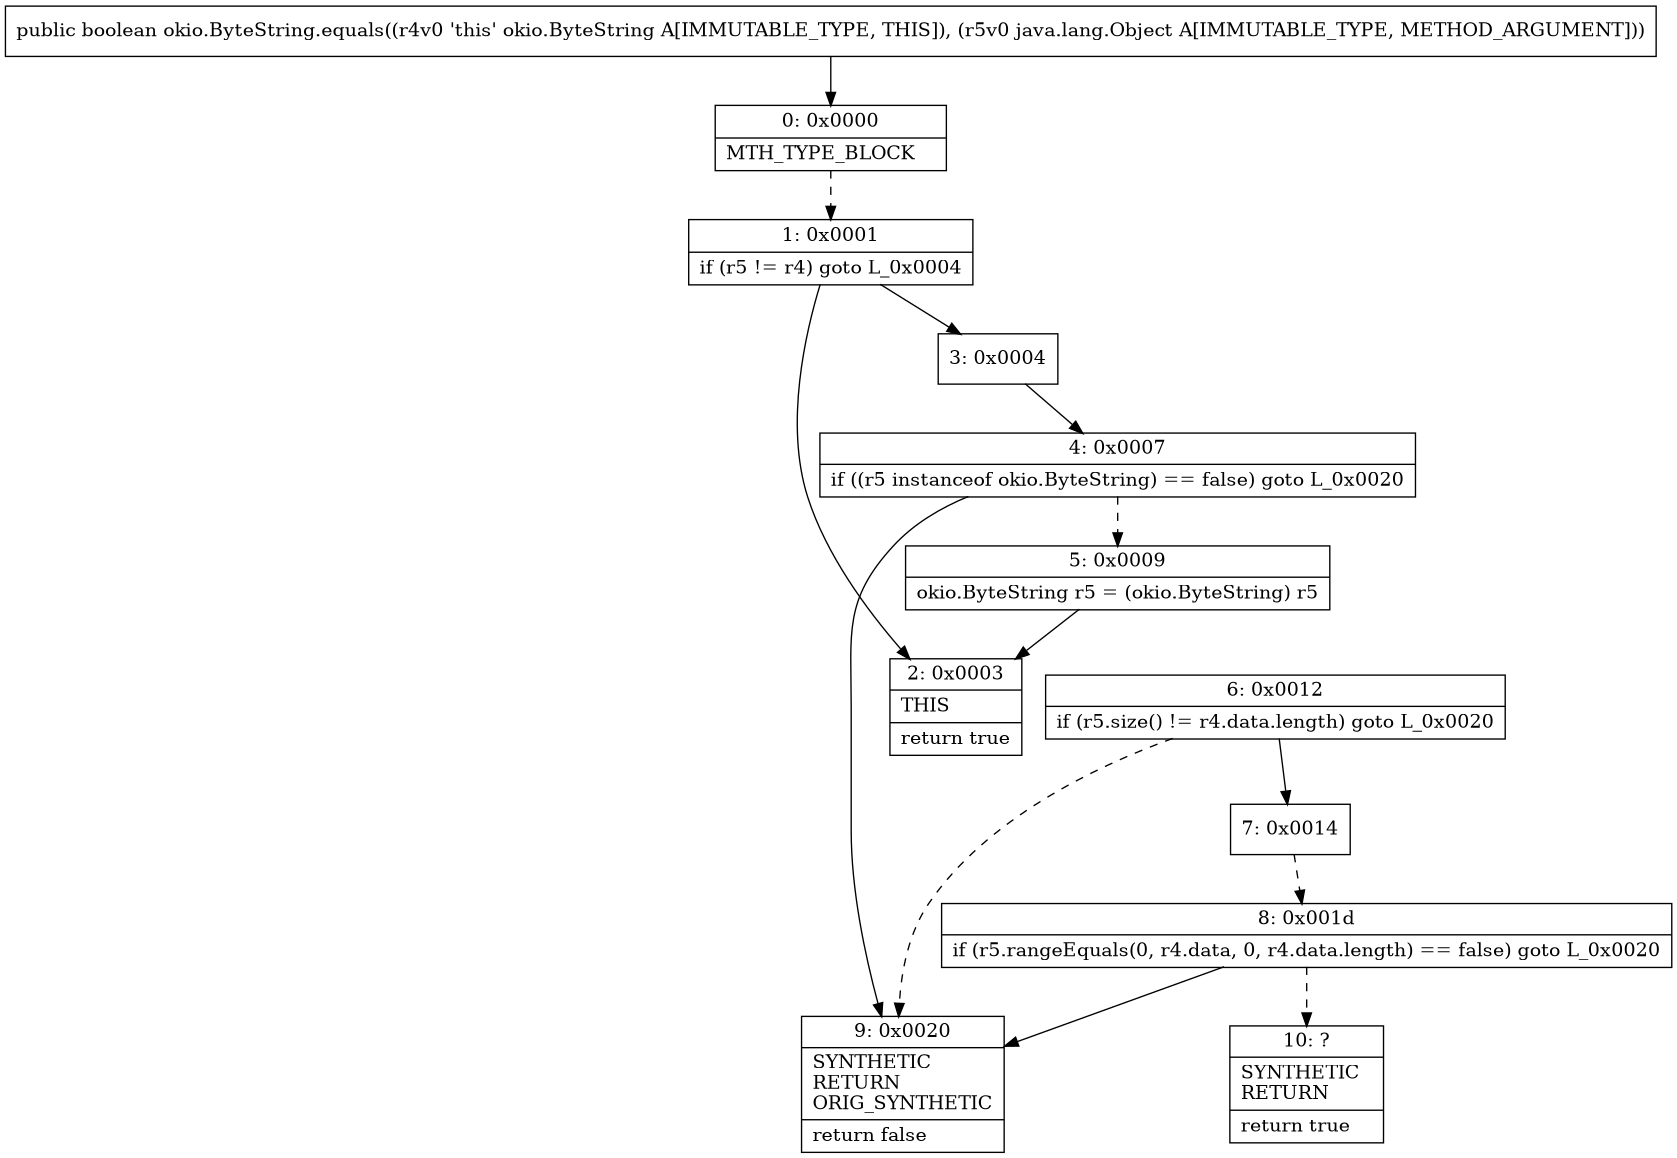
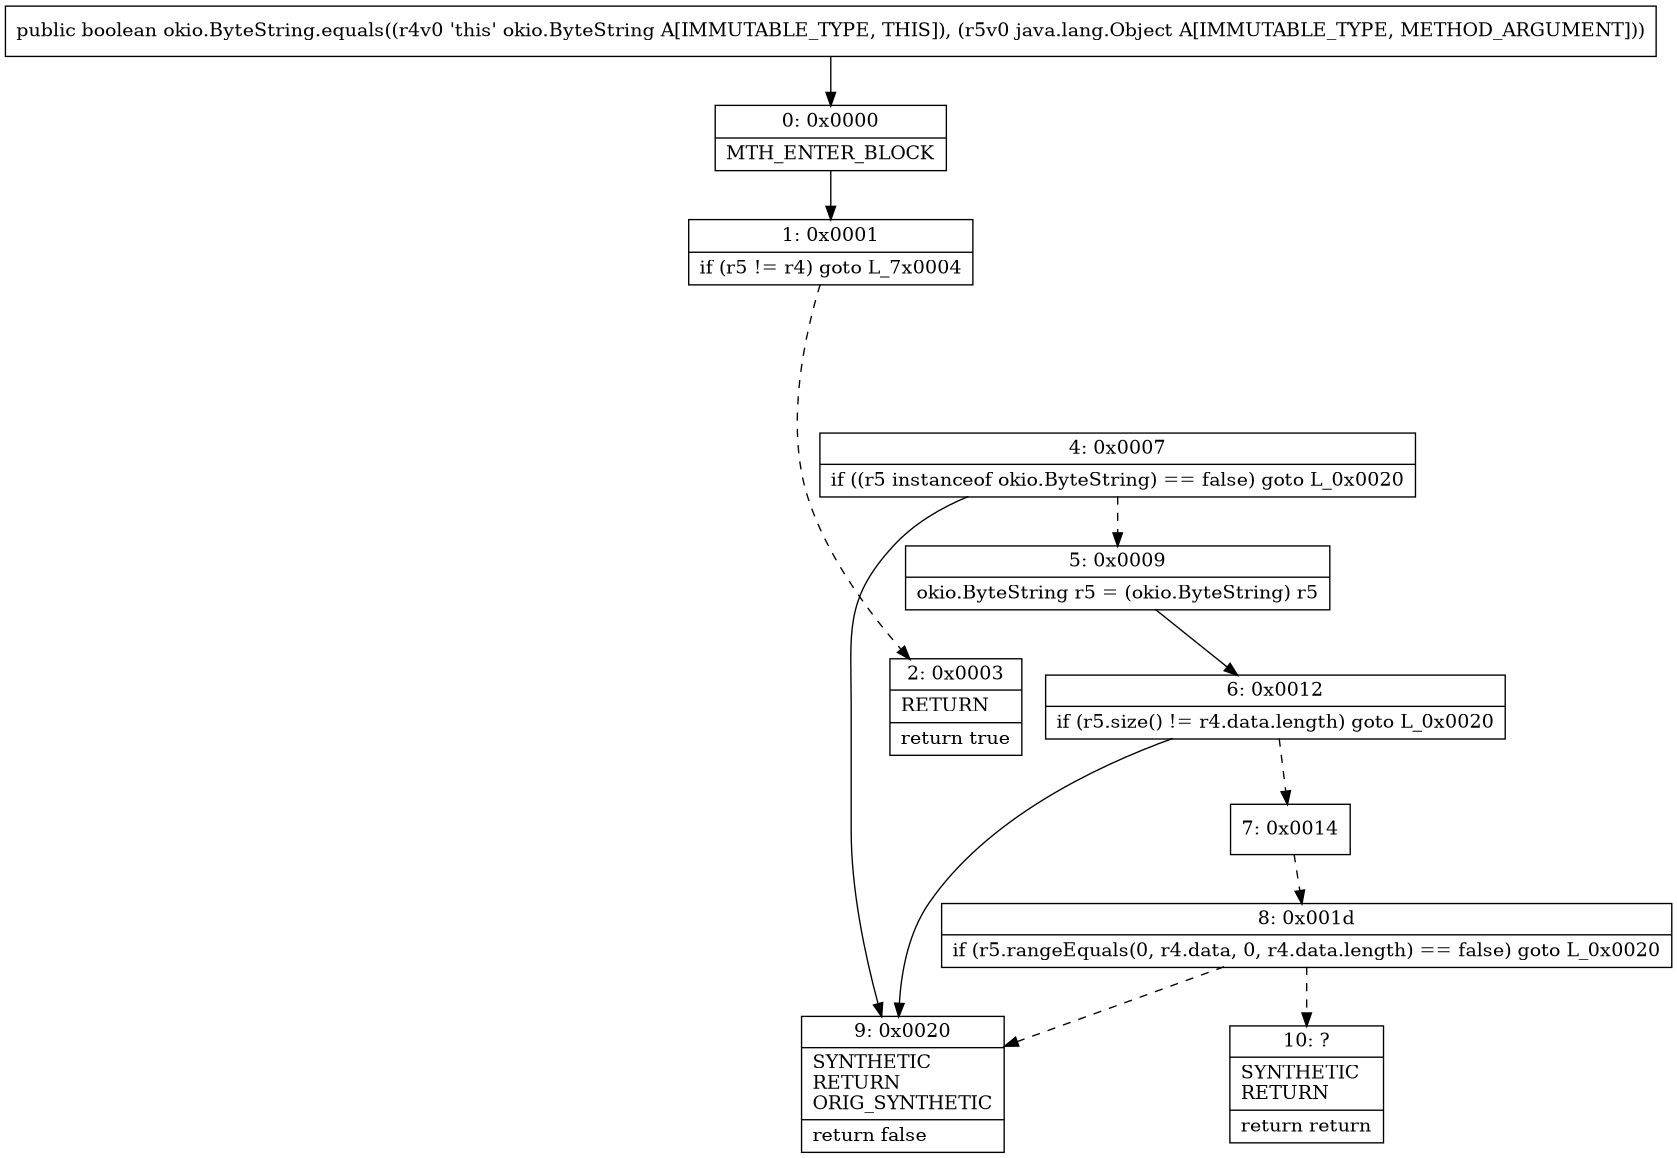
node "0: 0x0000": text "MTH_TYPE_BLOCK" -> "MTH_ENTER_BLOCK"
edge "0: 0x0000" -> "1: 0x0001": style dashed -> solid
node "1: 0x0001": text "if (r5 != r4) goto L_0x0004" -> "if (r5 != r4) goto L_7x0004"
node "3: 0x0004": removed
edge "1: 0x0001" -> "2: 0x0003": style solid -> dashed
edge "5: 0x0009" -> "2: 0x0003": now "5: 0x0009" -> "6: 0x0012"
node "2: 0x0003": text "THIS" -> "RETURN"
edge "6: 0x0012" -> "7: 0x0014": style solid -> dashed
edge "6: 0x0012" -> "9: 0x0020": style dashed -> solid
edge "8: 0x001d" -> "9: 0x0020": style solid -> dashed
node "10: ?": text "return true" -> "return return"
